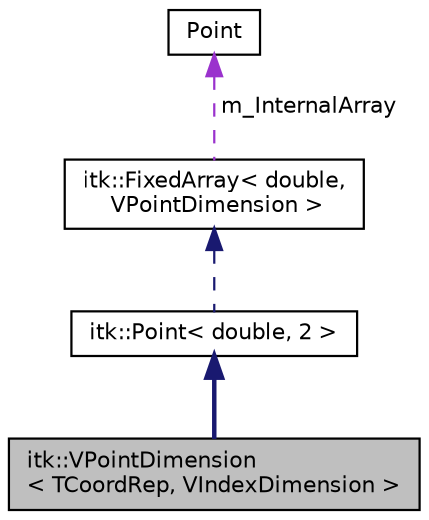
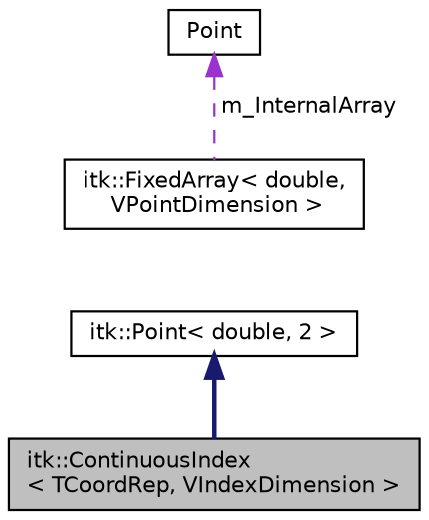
edge "itk::Point< double, 2 >" -> "itk::FixedArray< double, VPointDimension >": removed
node "itk::VPointDimension < TCoordRep, VIndexDimension >": label "itk::VPointDimension < TCoordRep, VIndexDimension >" -> "itk::ContinuousIndex < TCoordRep, VIndexDimension >"
